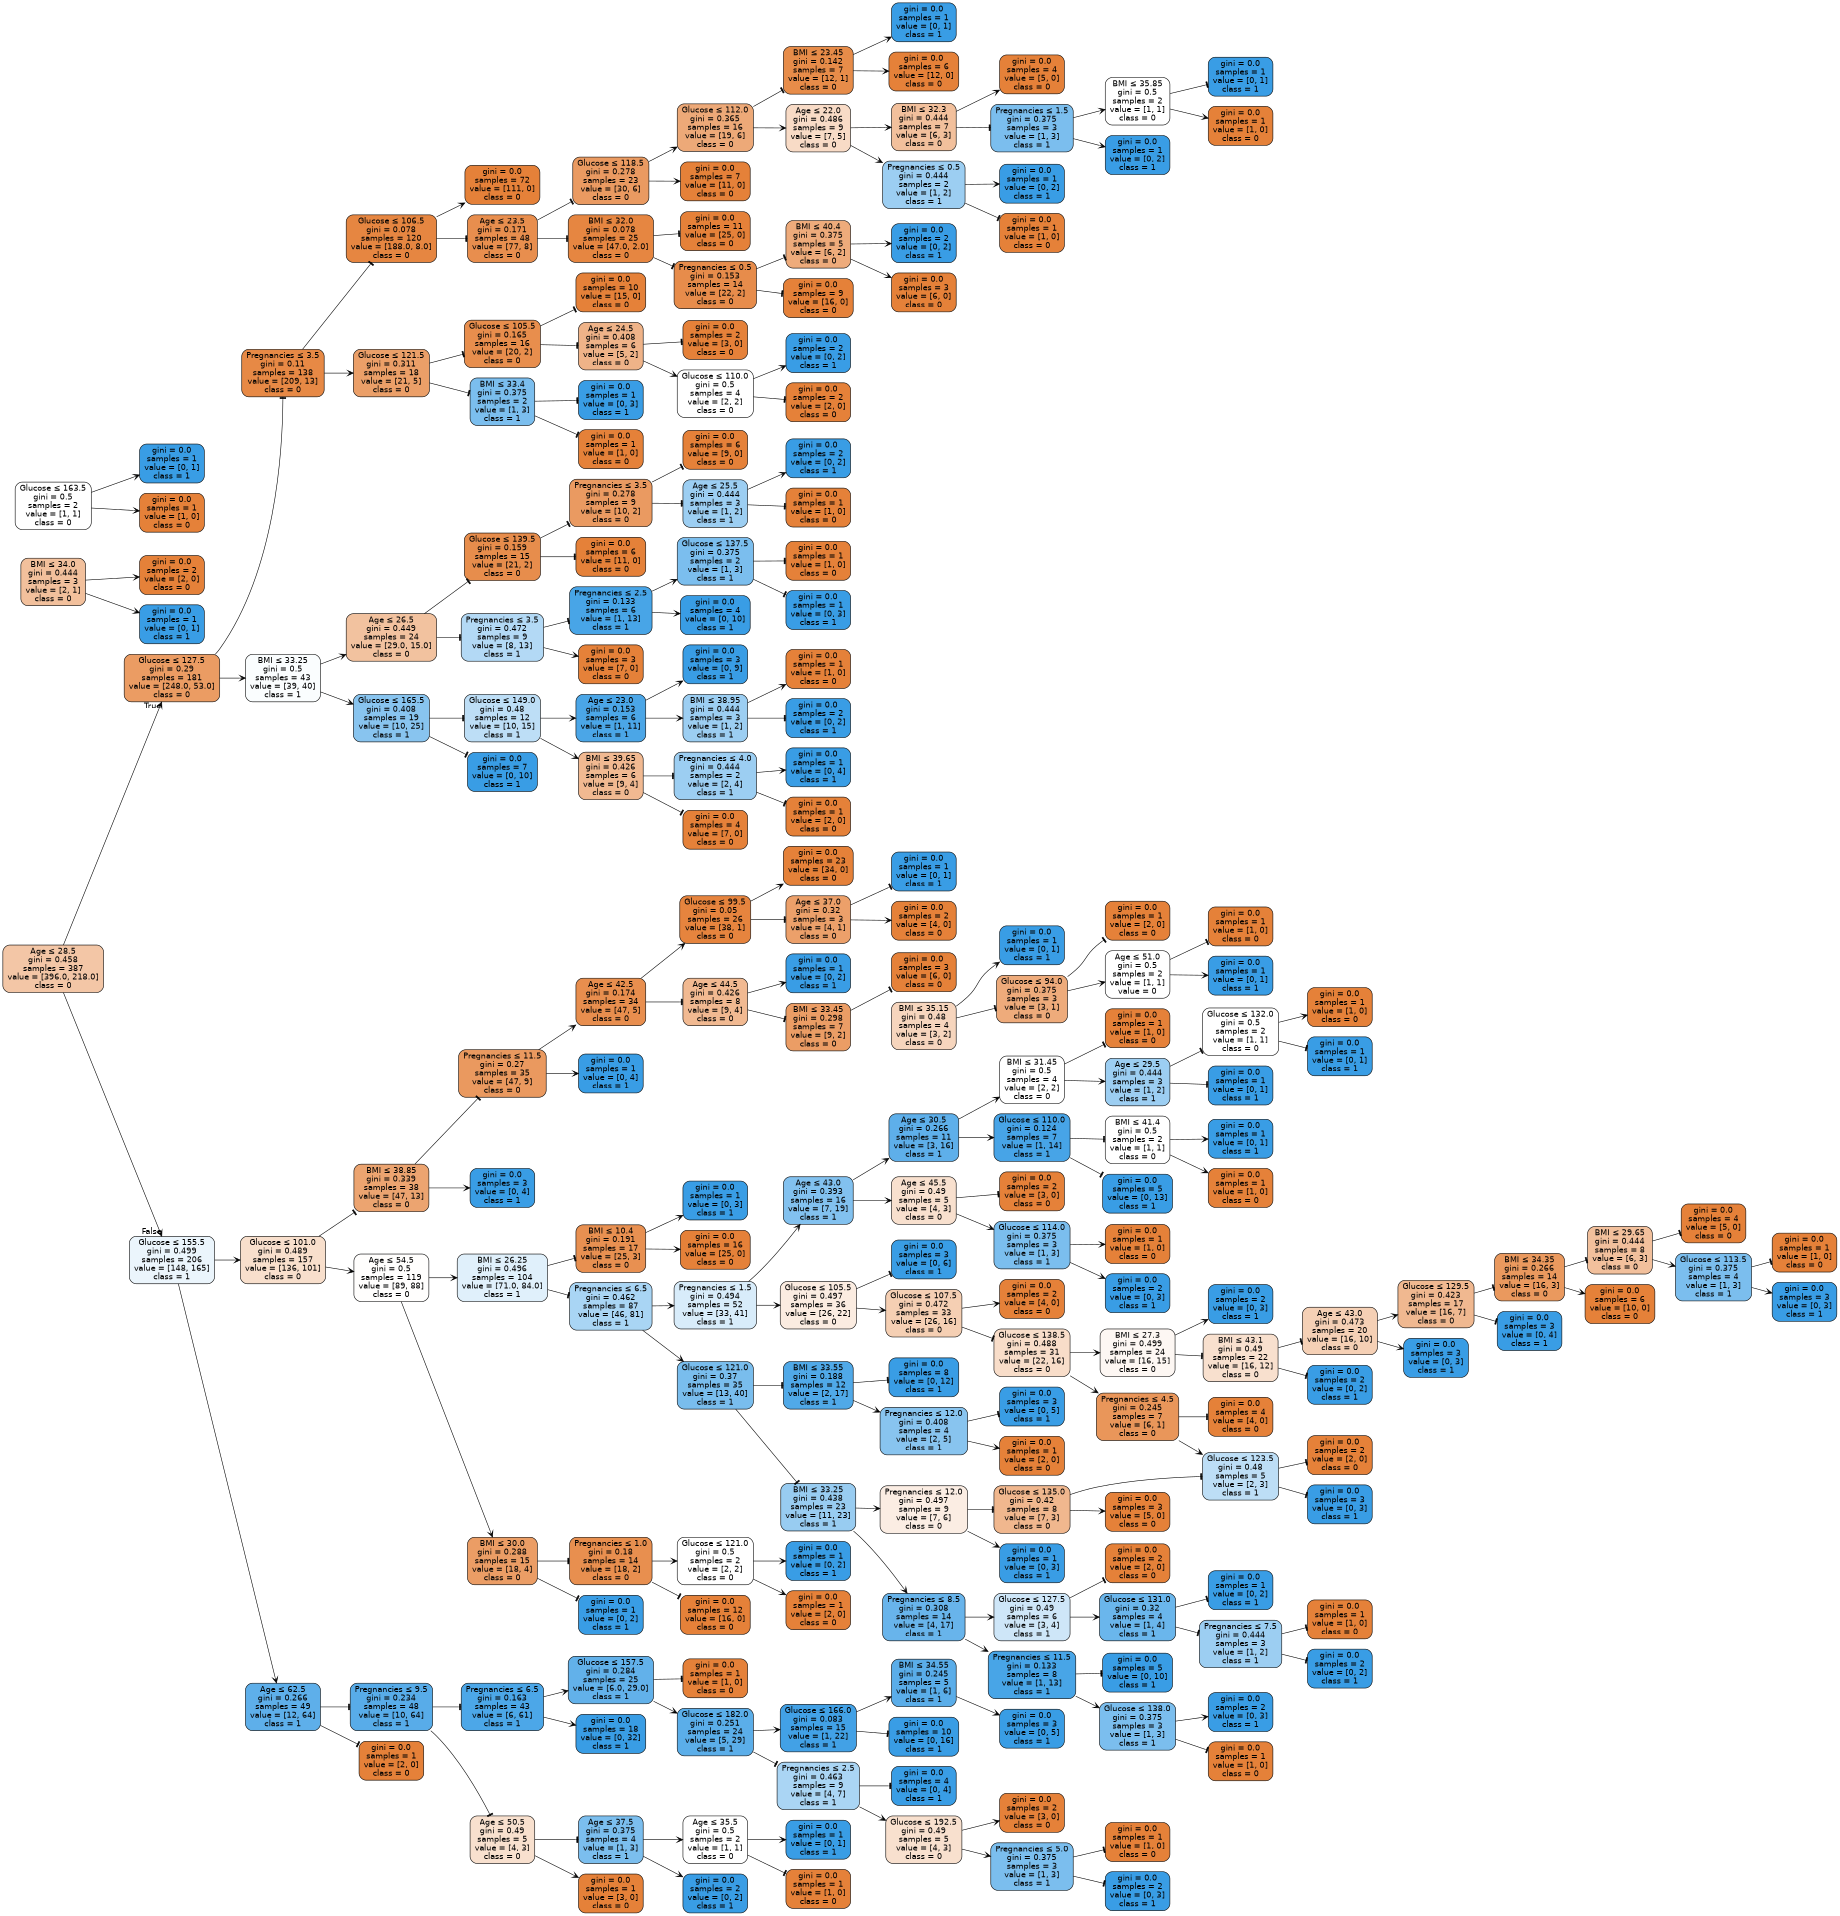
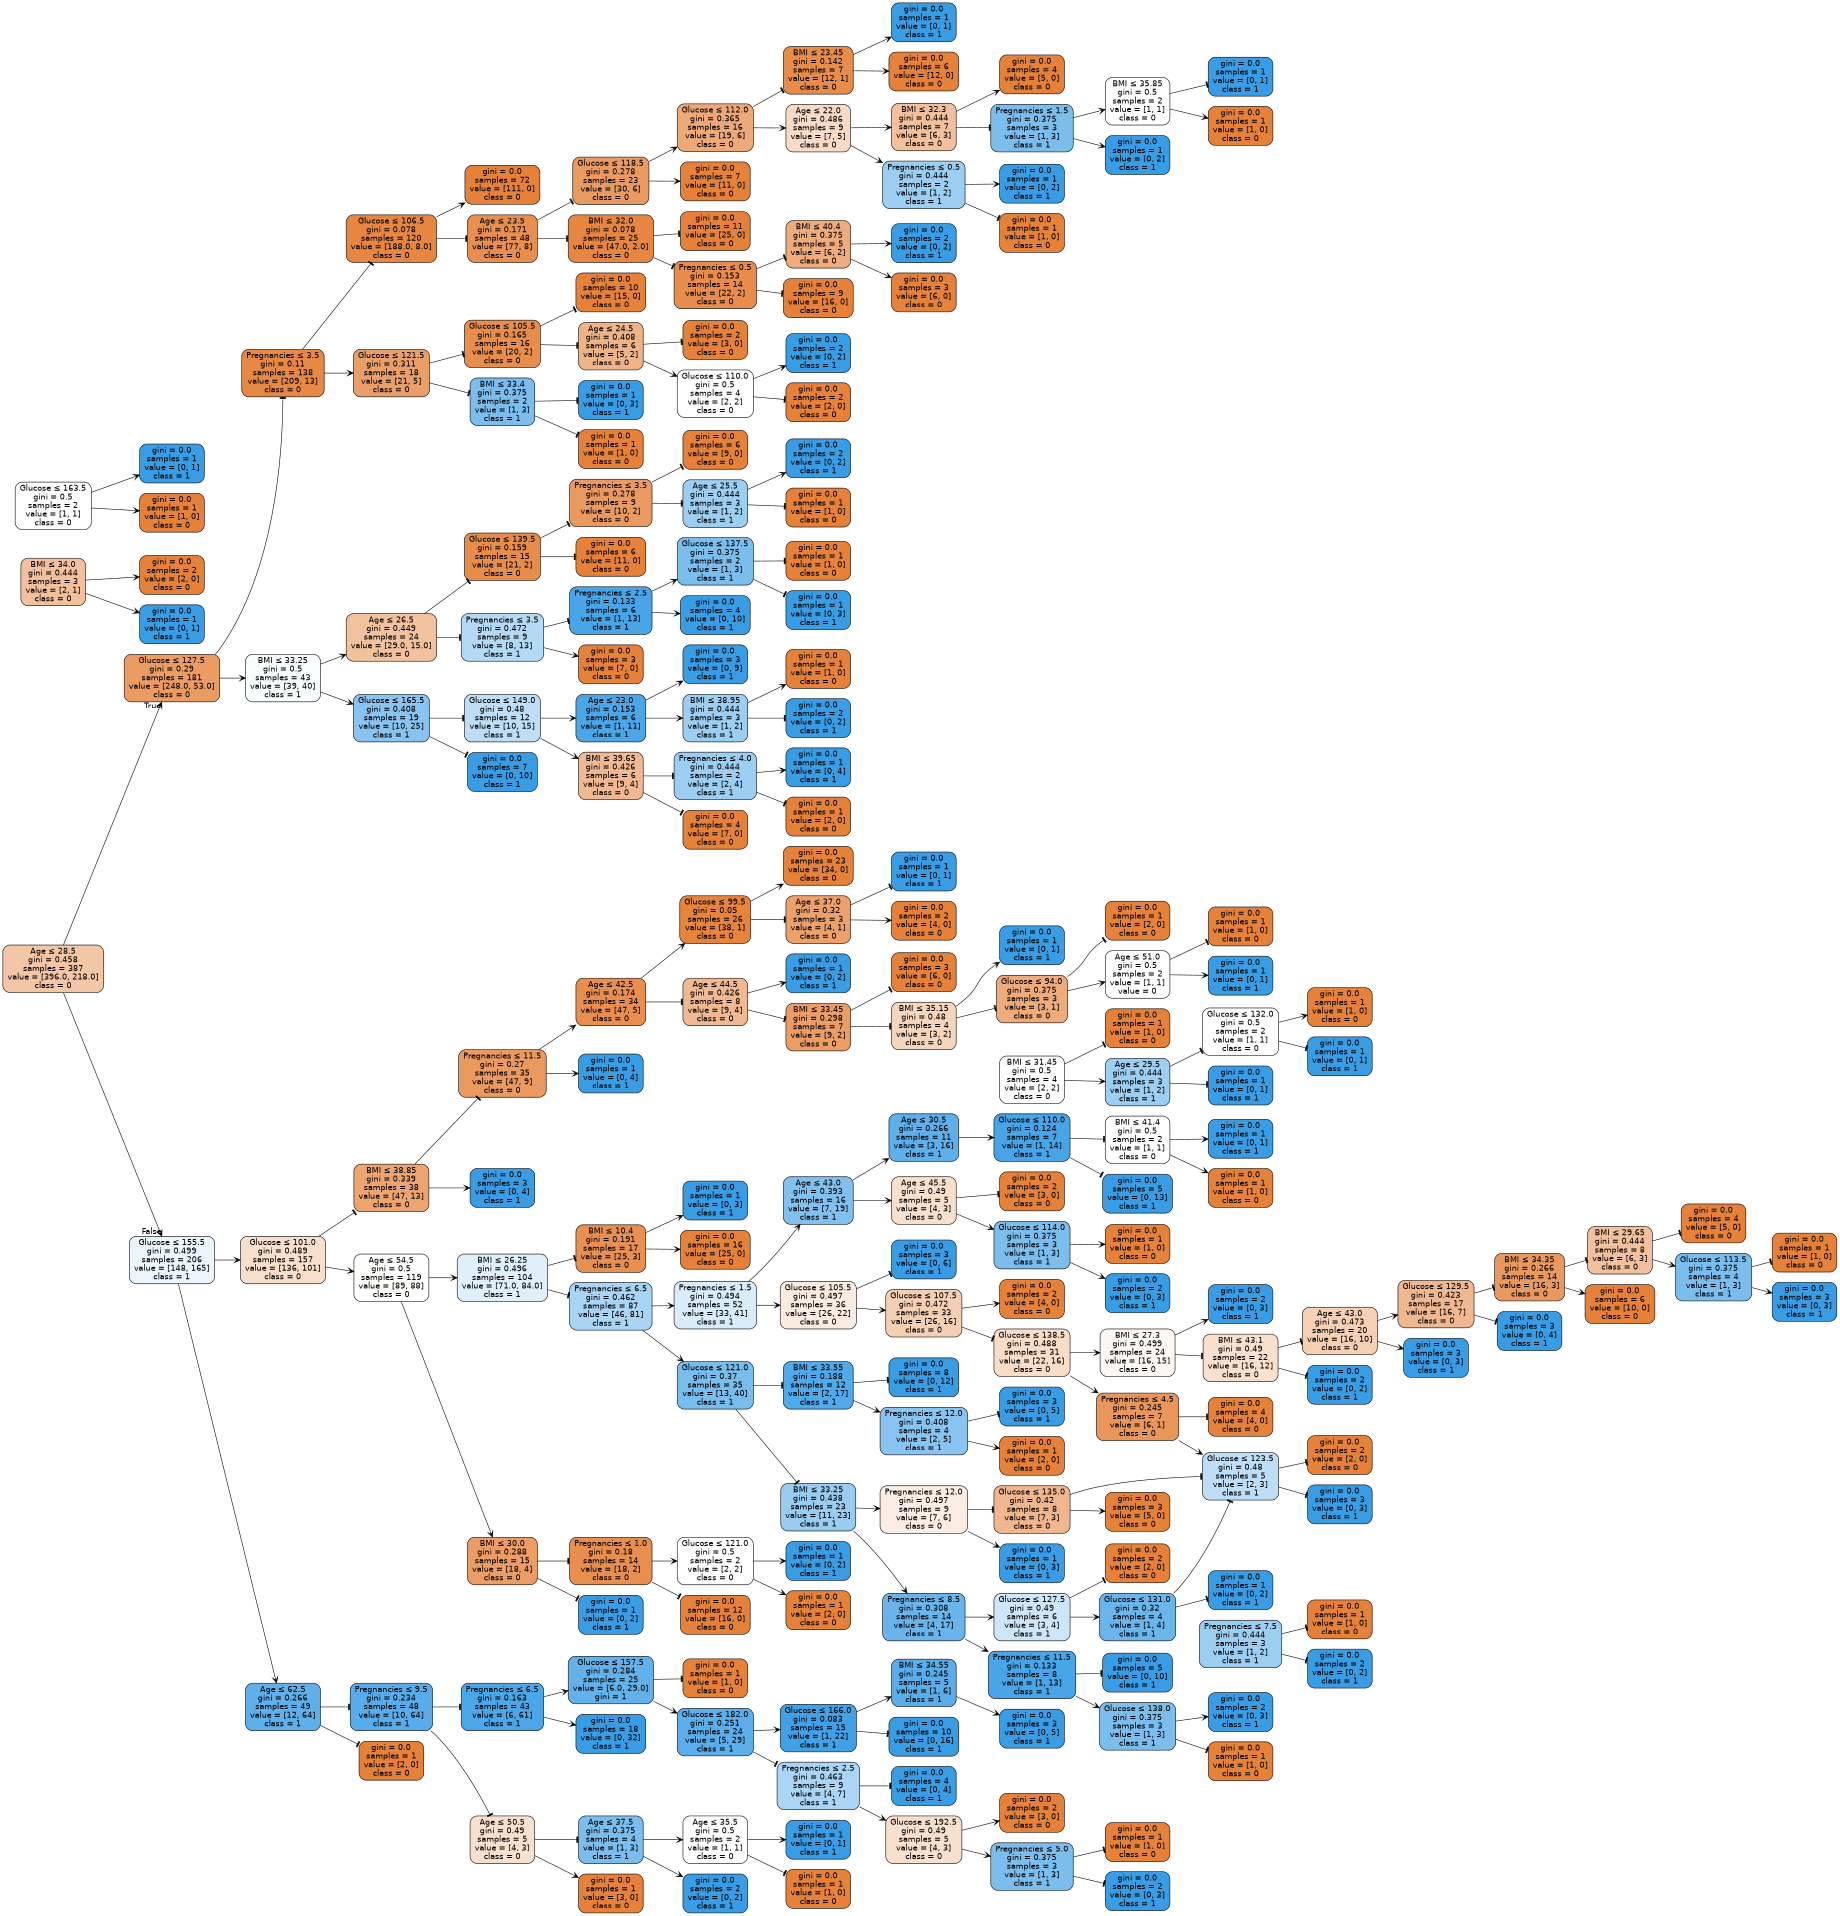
edge "BMI ≤ 33.45" -> "BMI ≤ 35.15": added
edge "Age ≤ 30.5" -> "BMI ≤ 31.45": removed
edge "Glucose ≤ 131.0" -> "Pregnancies ≤ 7.5": now "Glucose ≤ 131.0" -> "Glucose ≤ 123.5"
node "Glucose ≤ 157.5": text "class = 1" -> "gini = 1"
